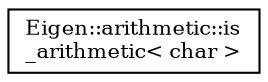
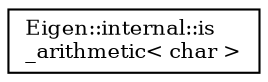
node "Eigen::arithmetic::is _arithmetic< char >": label "Eigen::arithmetic::is _arithmetic< char >" -> "Eigen::internal::is _arithmetic< char >"
